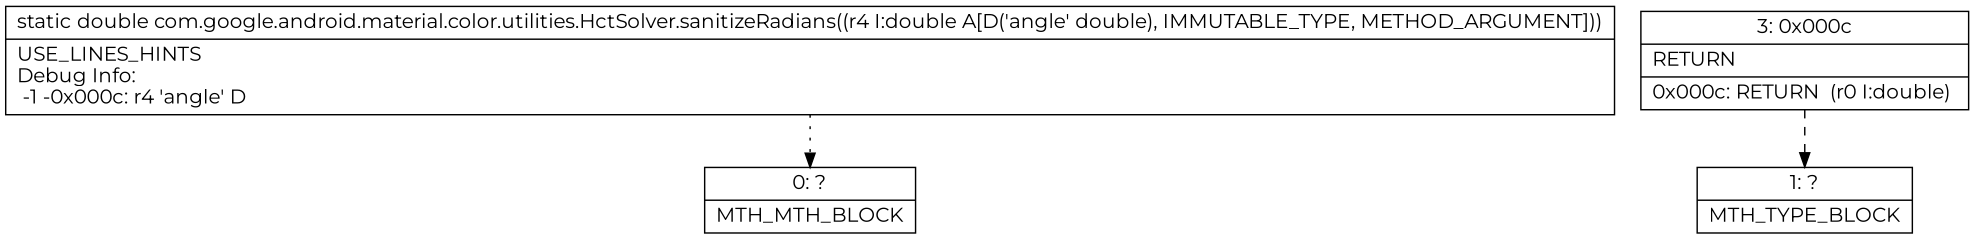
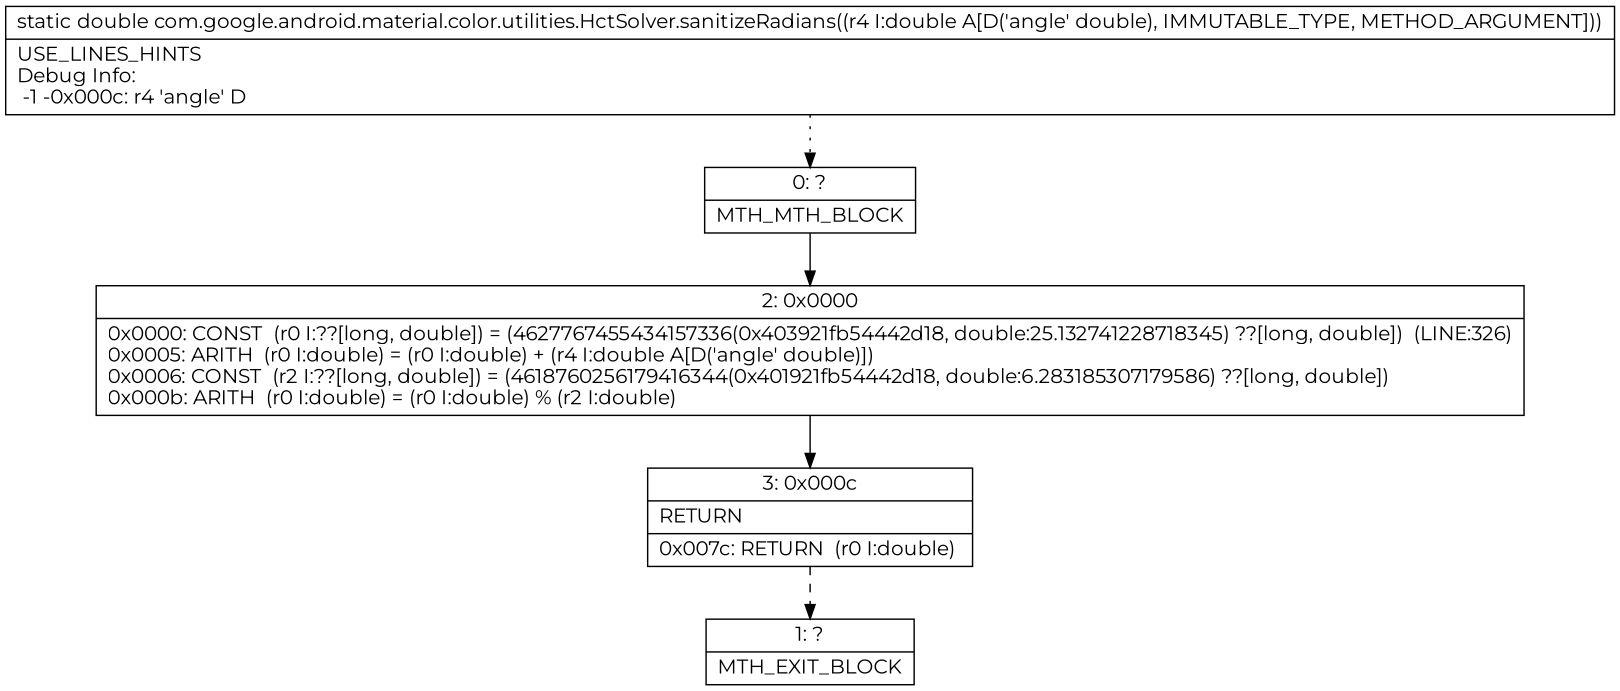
node "3: 0x000c": text "0x000c: RETURN  (r0 I:double)" -> "0x007c: RETURN  (r0 I:double)"
node "1: ?": text "MTH_TYPE_BLOCK" -> "MTH_EXIT_BLOCK"
node "2: 0x0000": added
